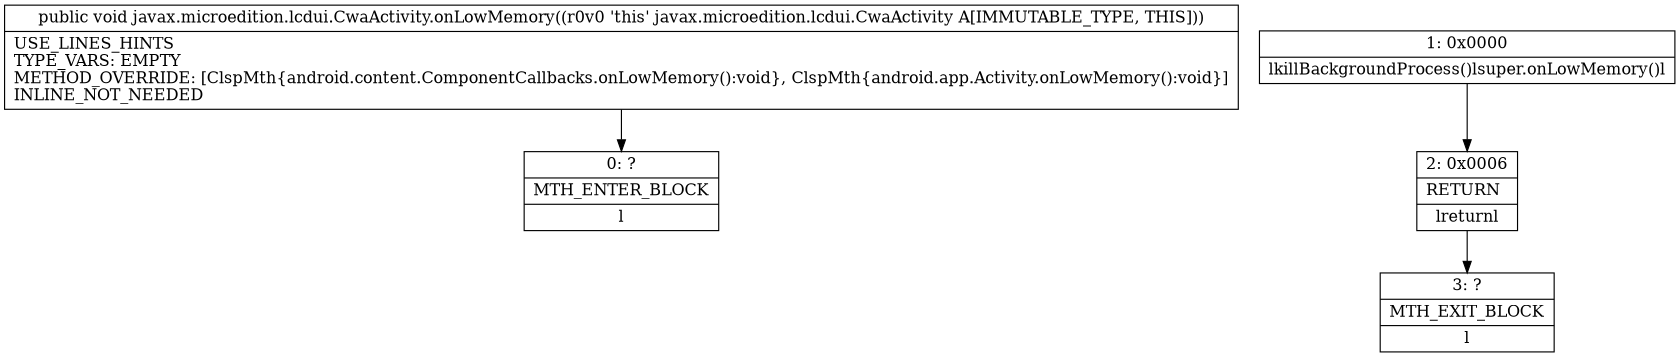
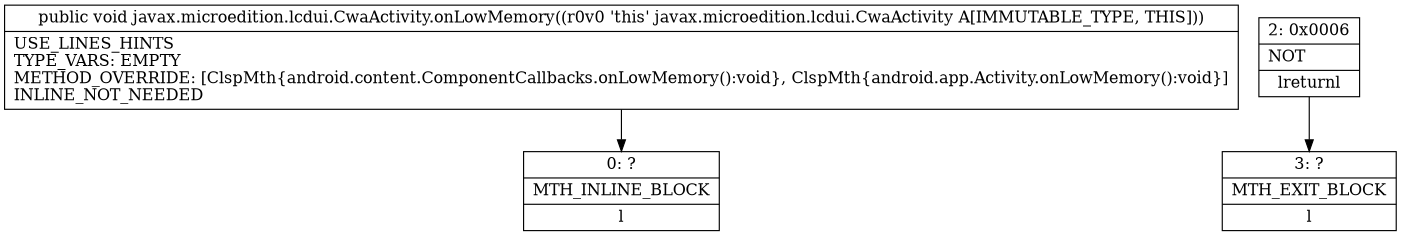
node "1: 0x0000": removed
node "0: ?": text "MTH_ENTER_BLOCK" -> "MTH_INLINE_BLOCK"
node "2: 0x0006": text "RETURN" -> "NOT"
